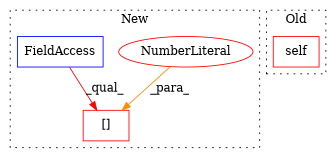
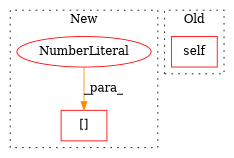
node "FieldAccess": removed
